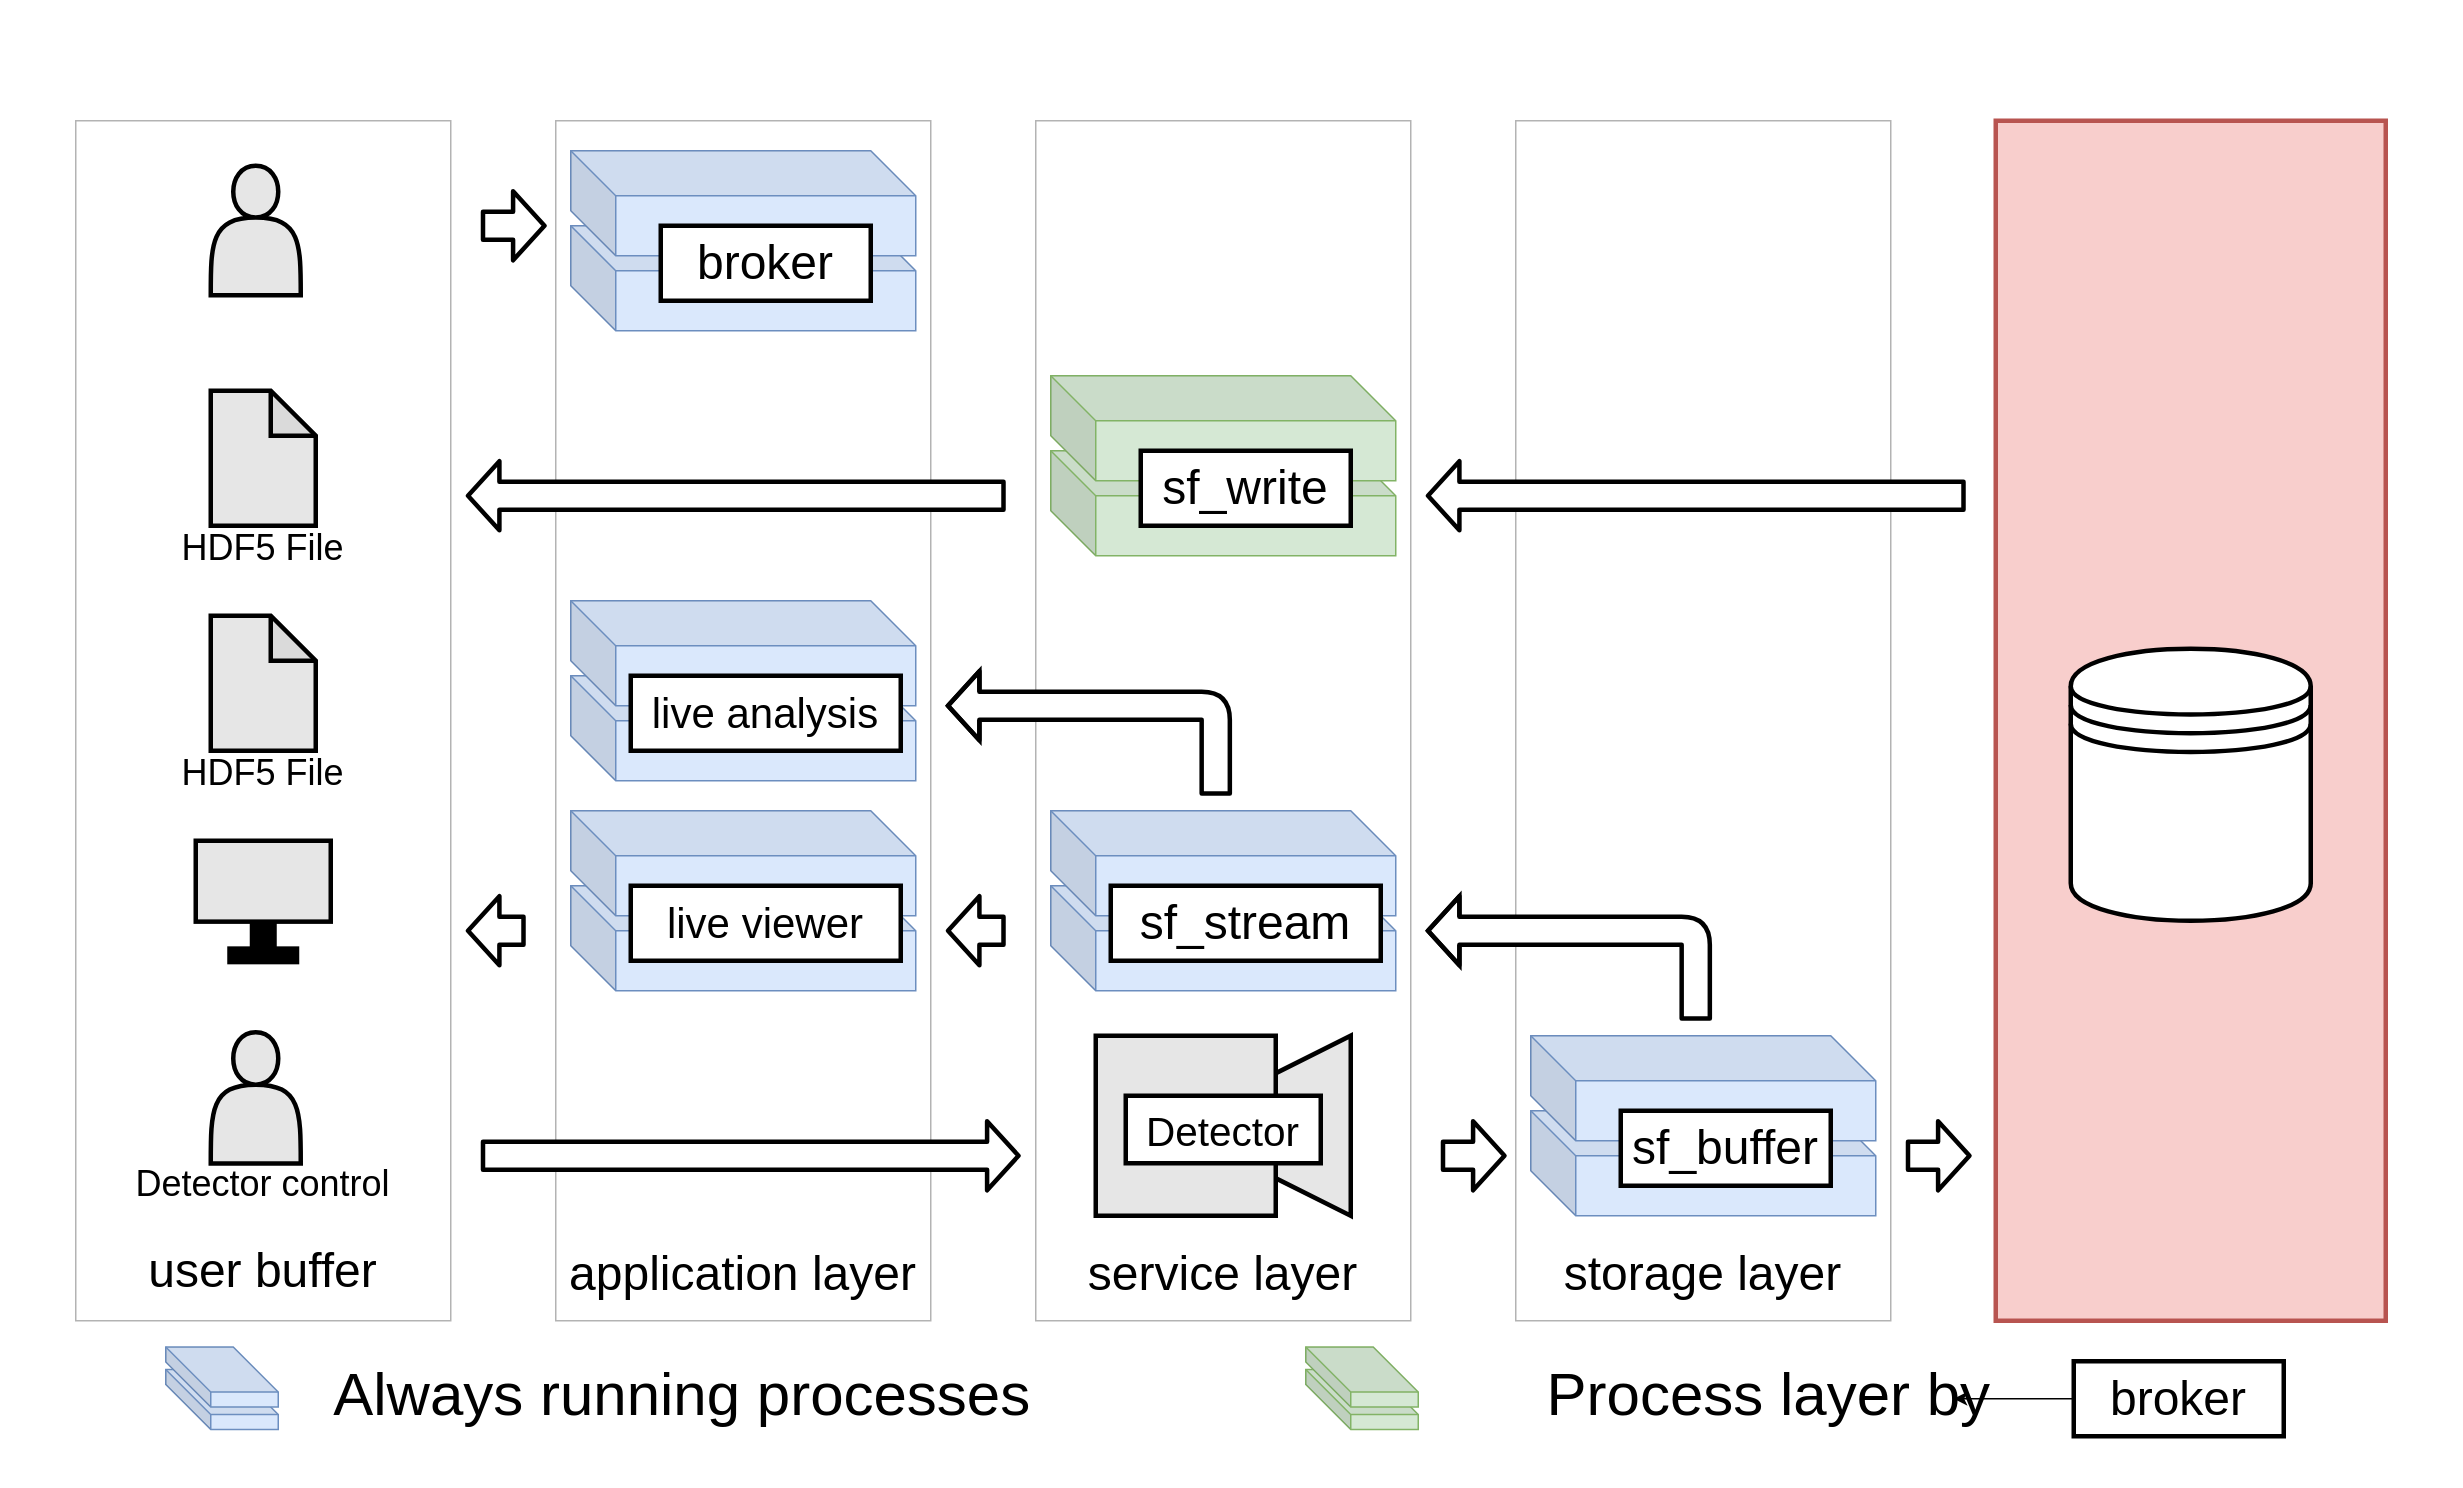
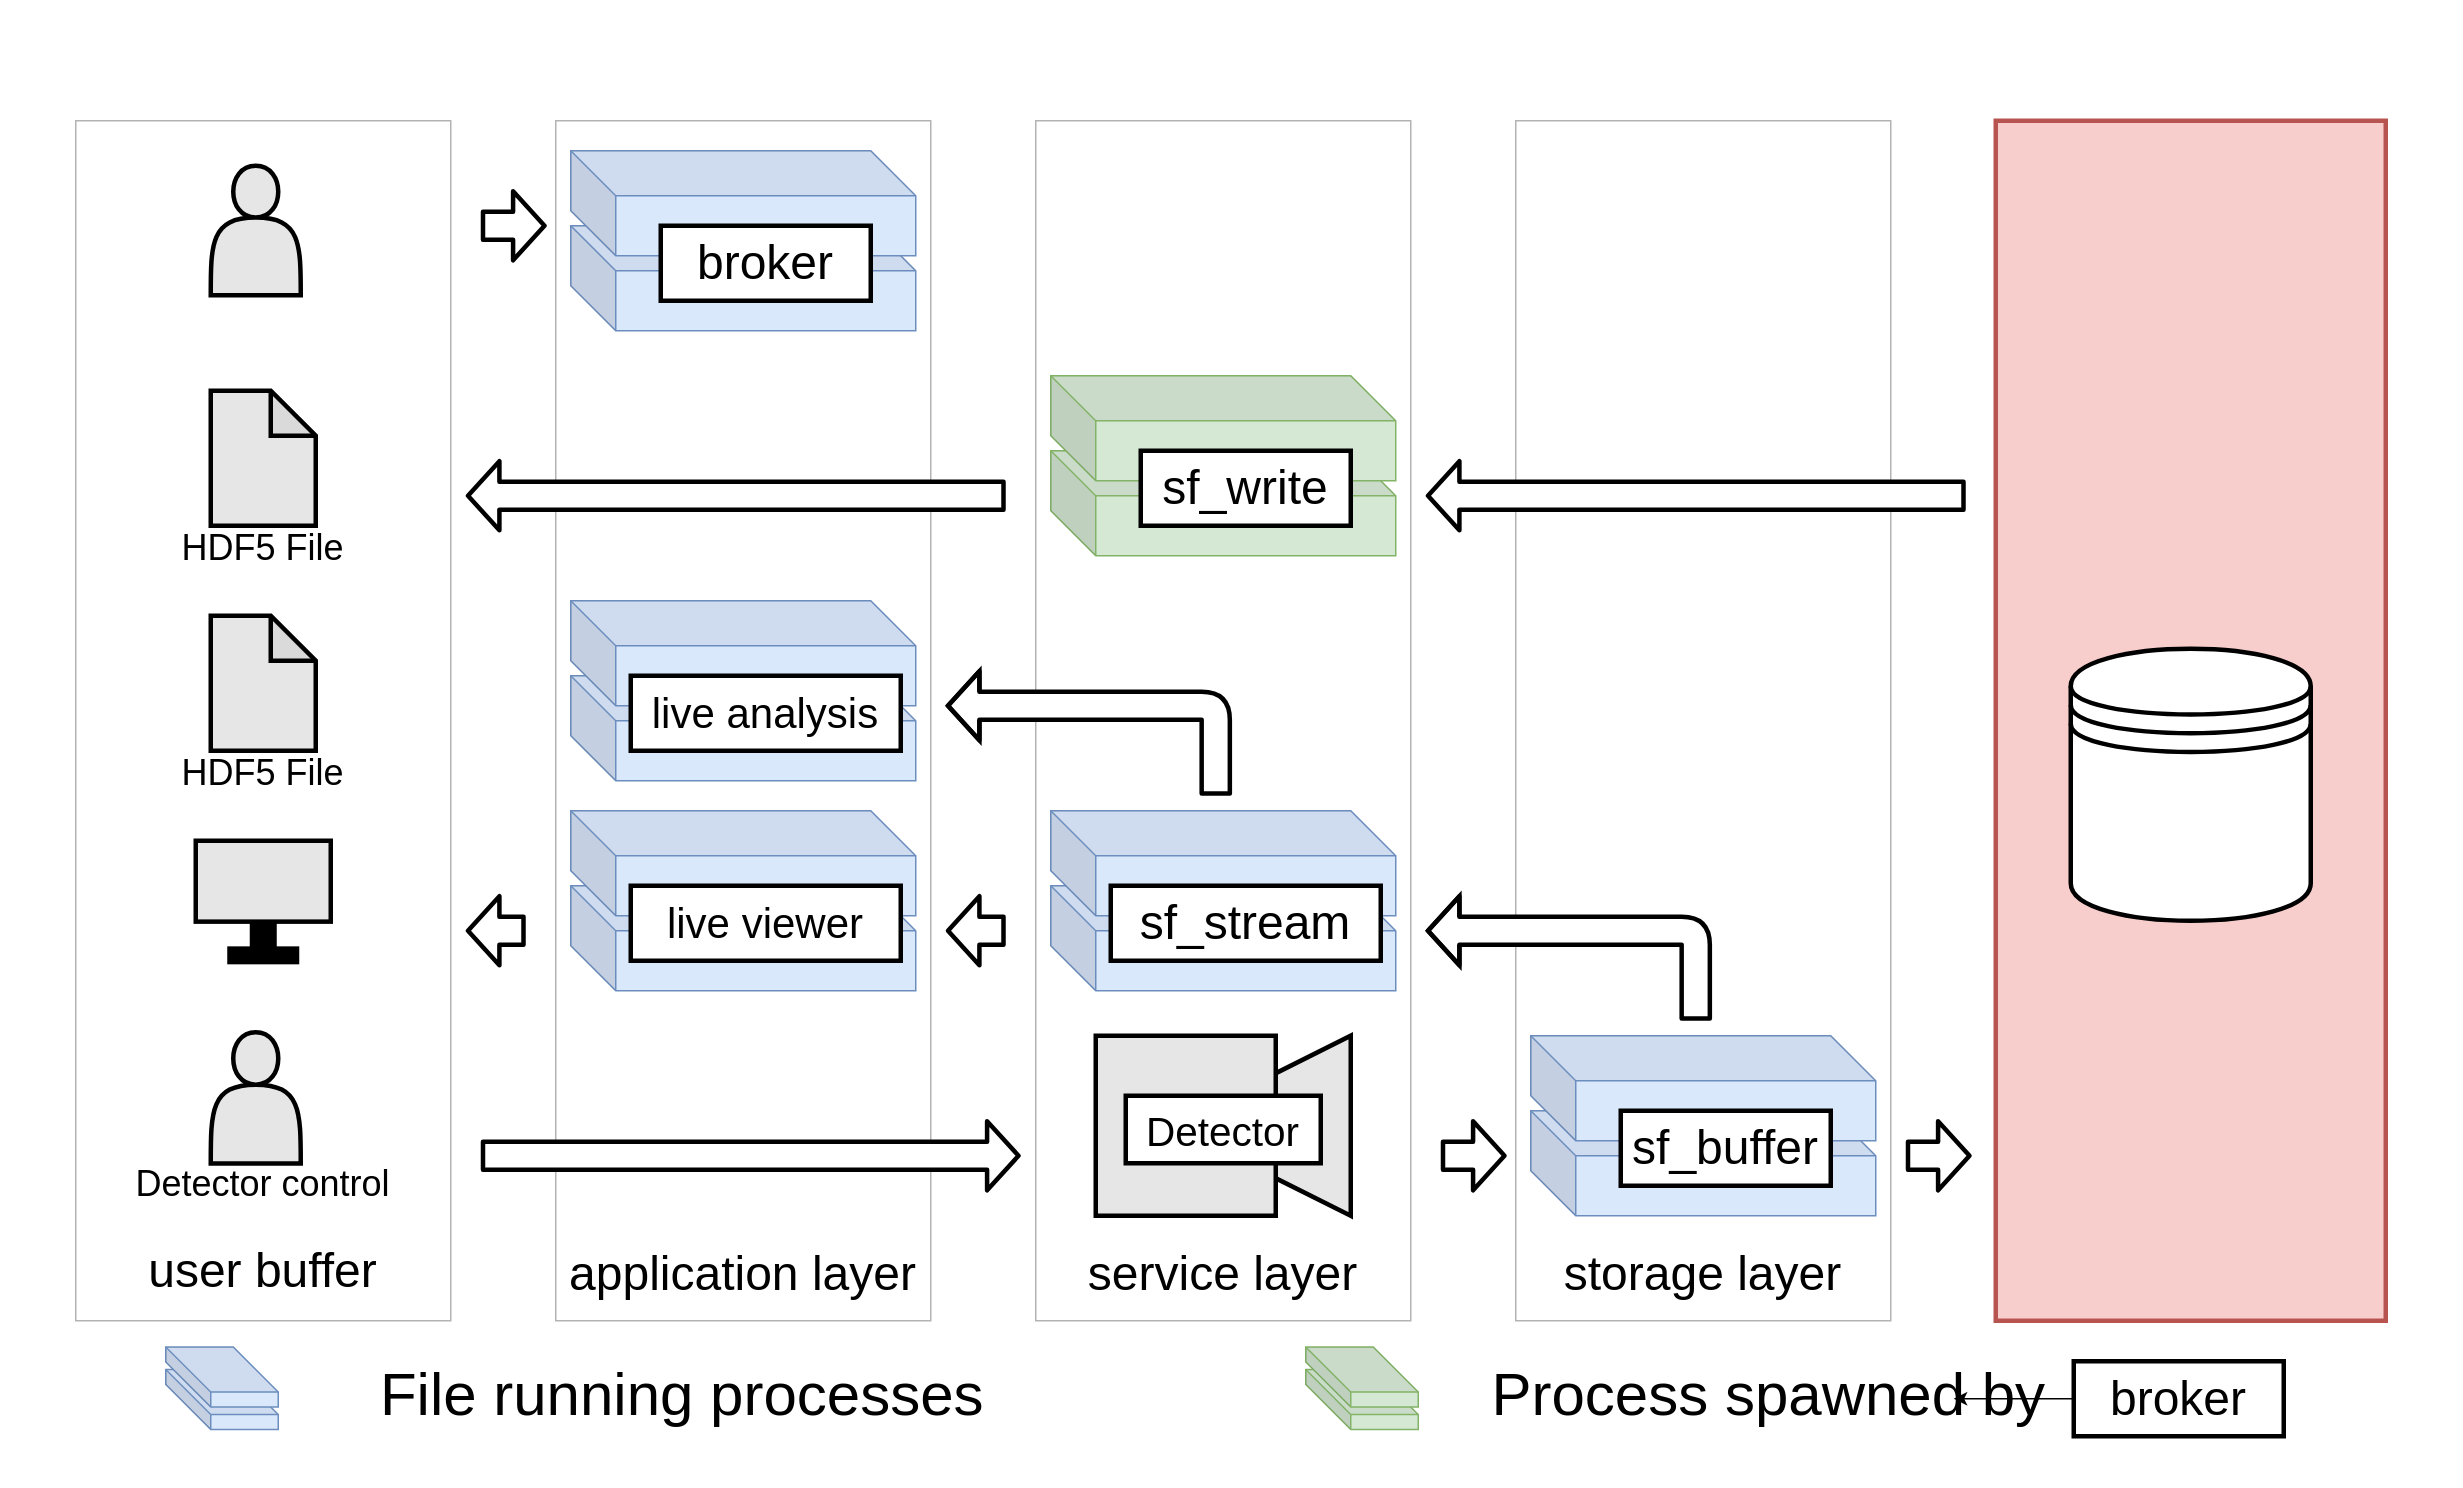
node "Always running processes": label "Always running processes" -> "File running processes"
node "Process layer by": label "Process layer by" -> "Process spawned by"
